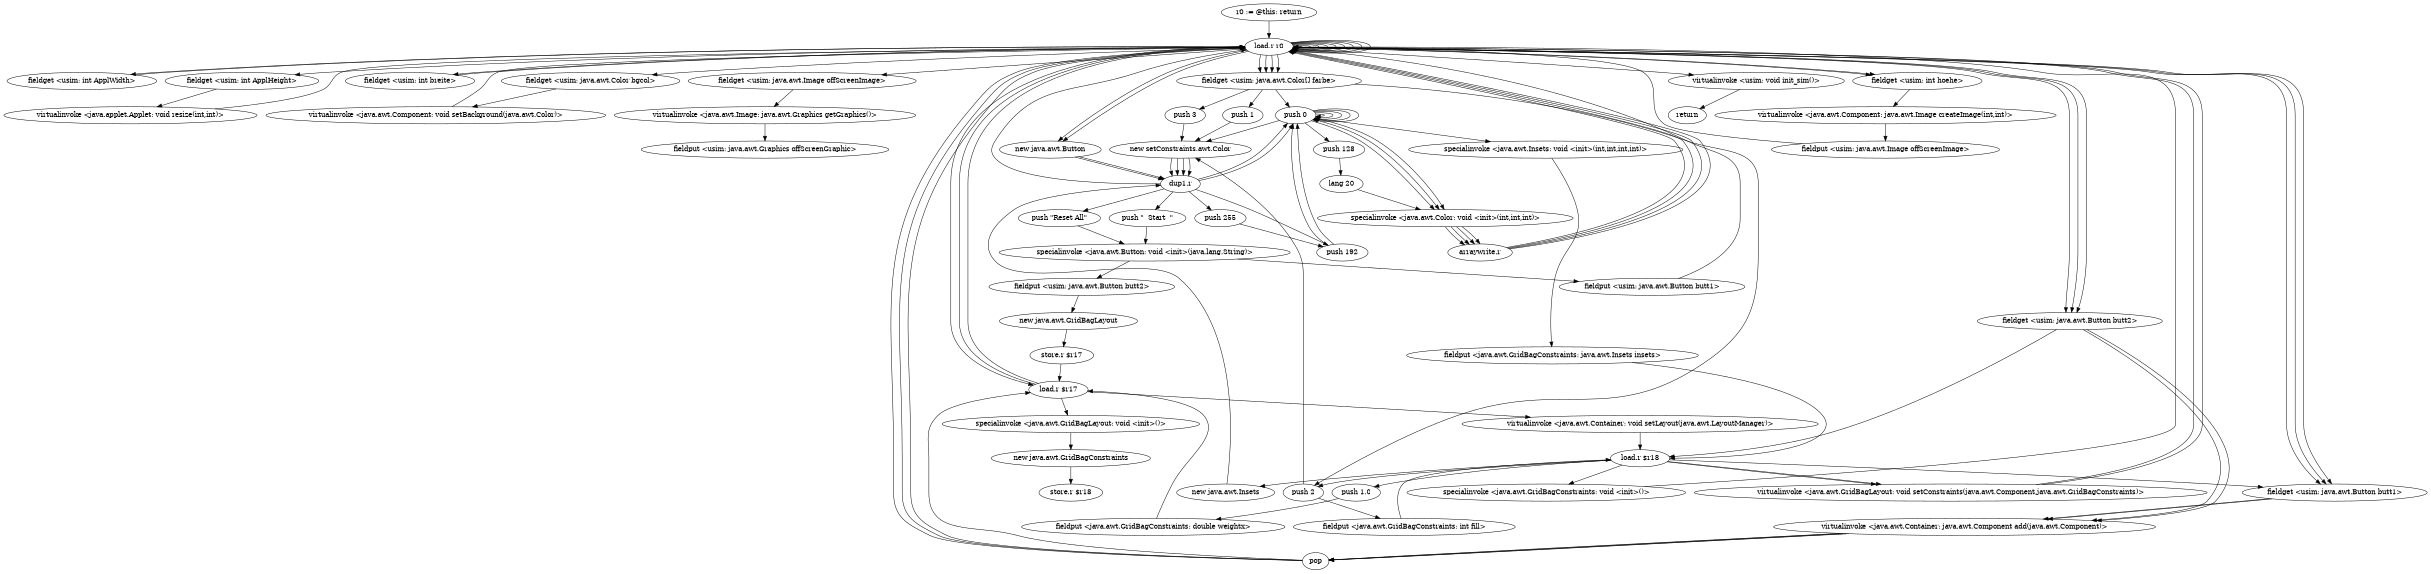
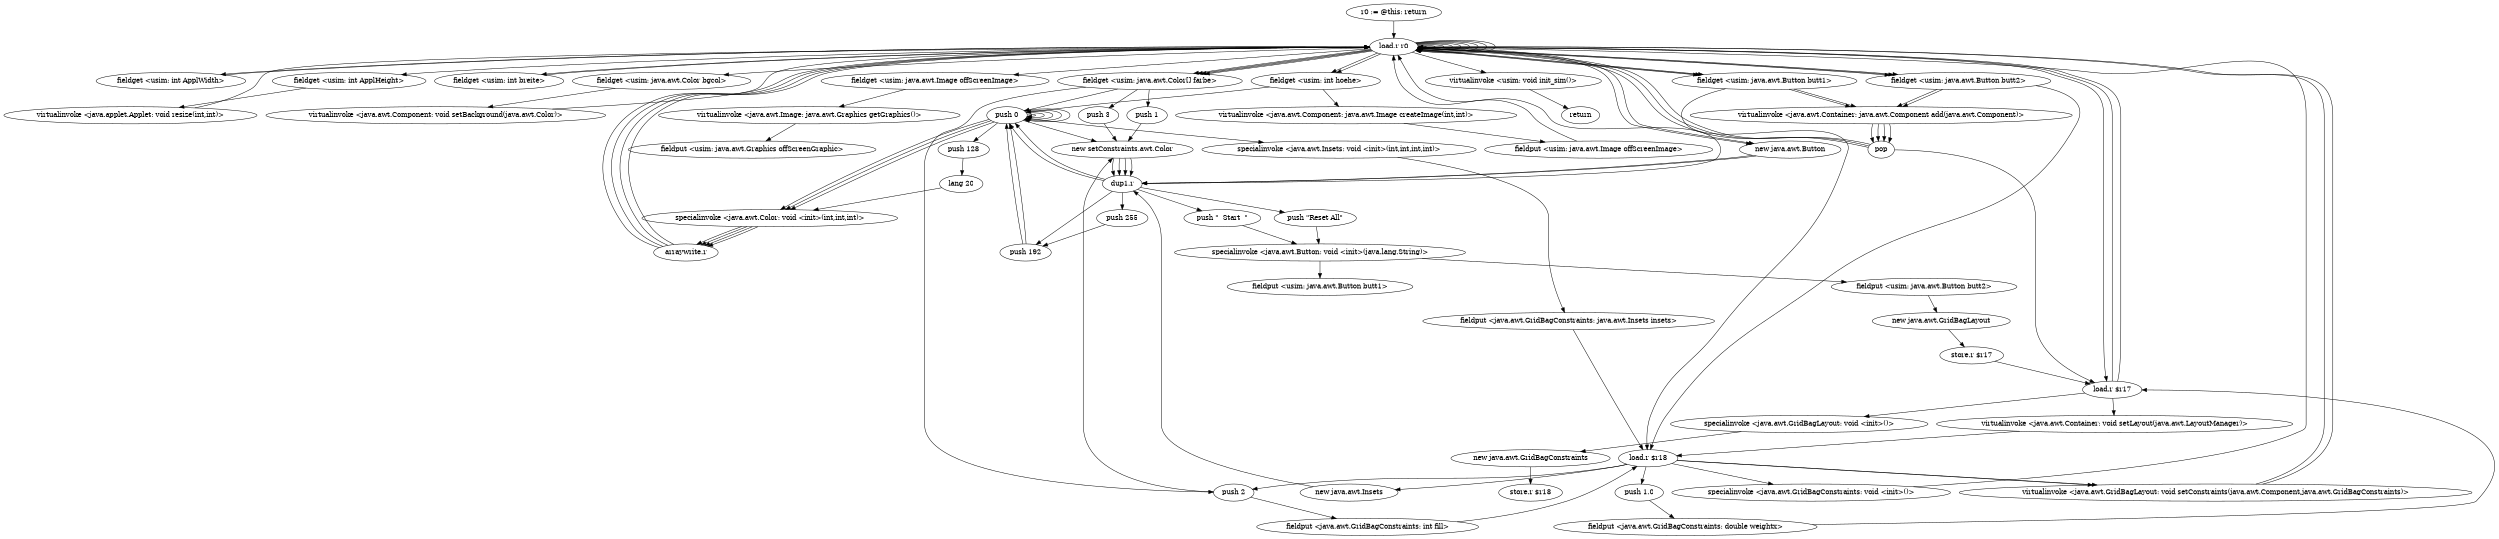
edge "fieldget <usim: int hoehe>" -> "push 0": added
edge "fieldput <usim: java.awt.Button butt1>" -> "load.r r0": removed
edge "load.r $r18" -> "fieldget <usim: java.awt.Button butt1>": reversed
